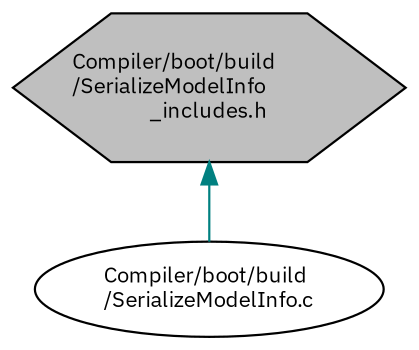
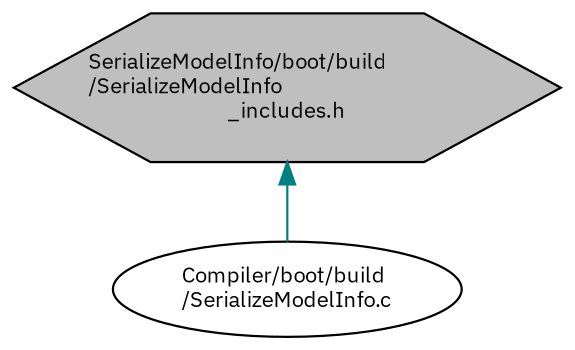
node "Compiler/boot/build /SerializeModelInfo _includes.h": label "Compiler/boot/build /SerializeModelInfo _includes.h" -> "SerializeModelInfo/boot/build /SerializeModelInfo _includes.h"
